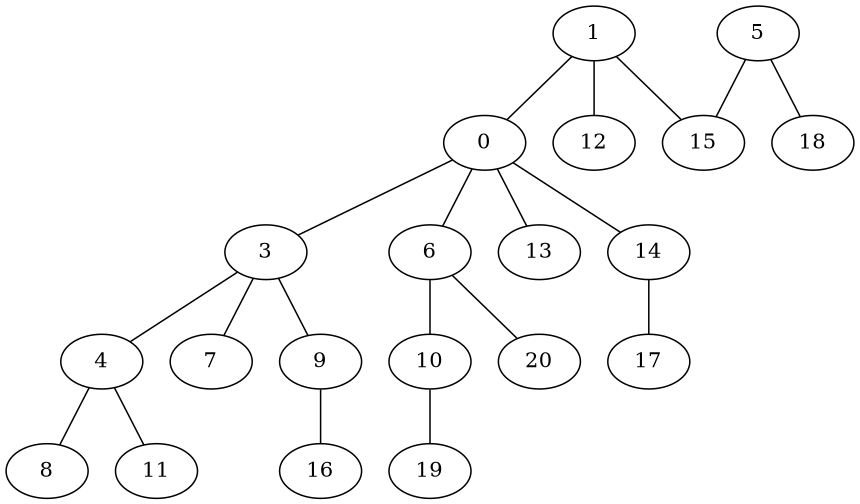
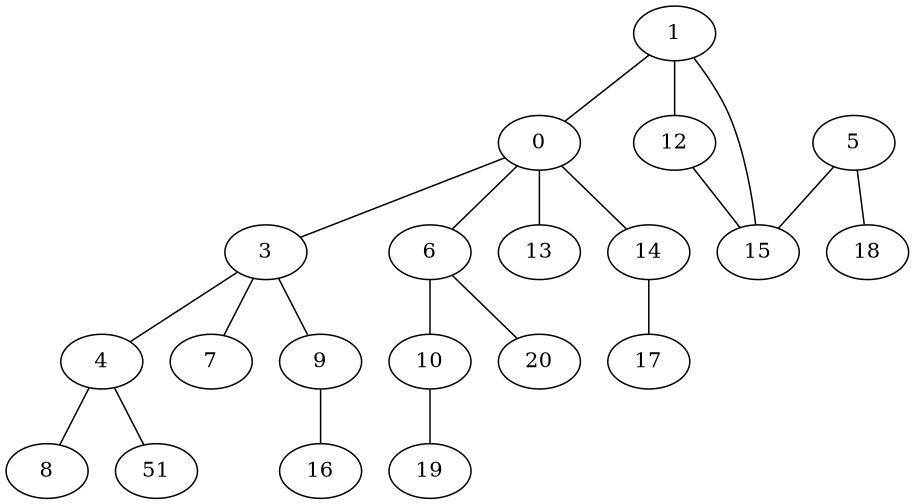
edge "12" -- "15": added
node "11": label "11" -> "51"
